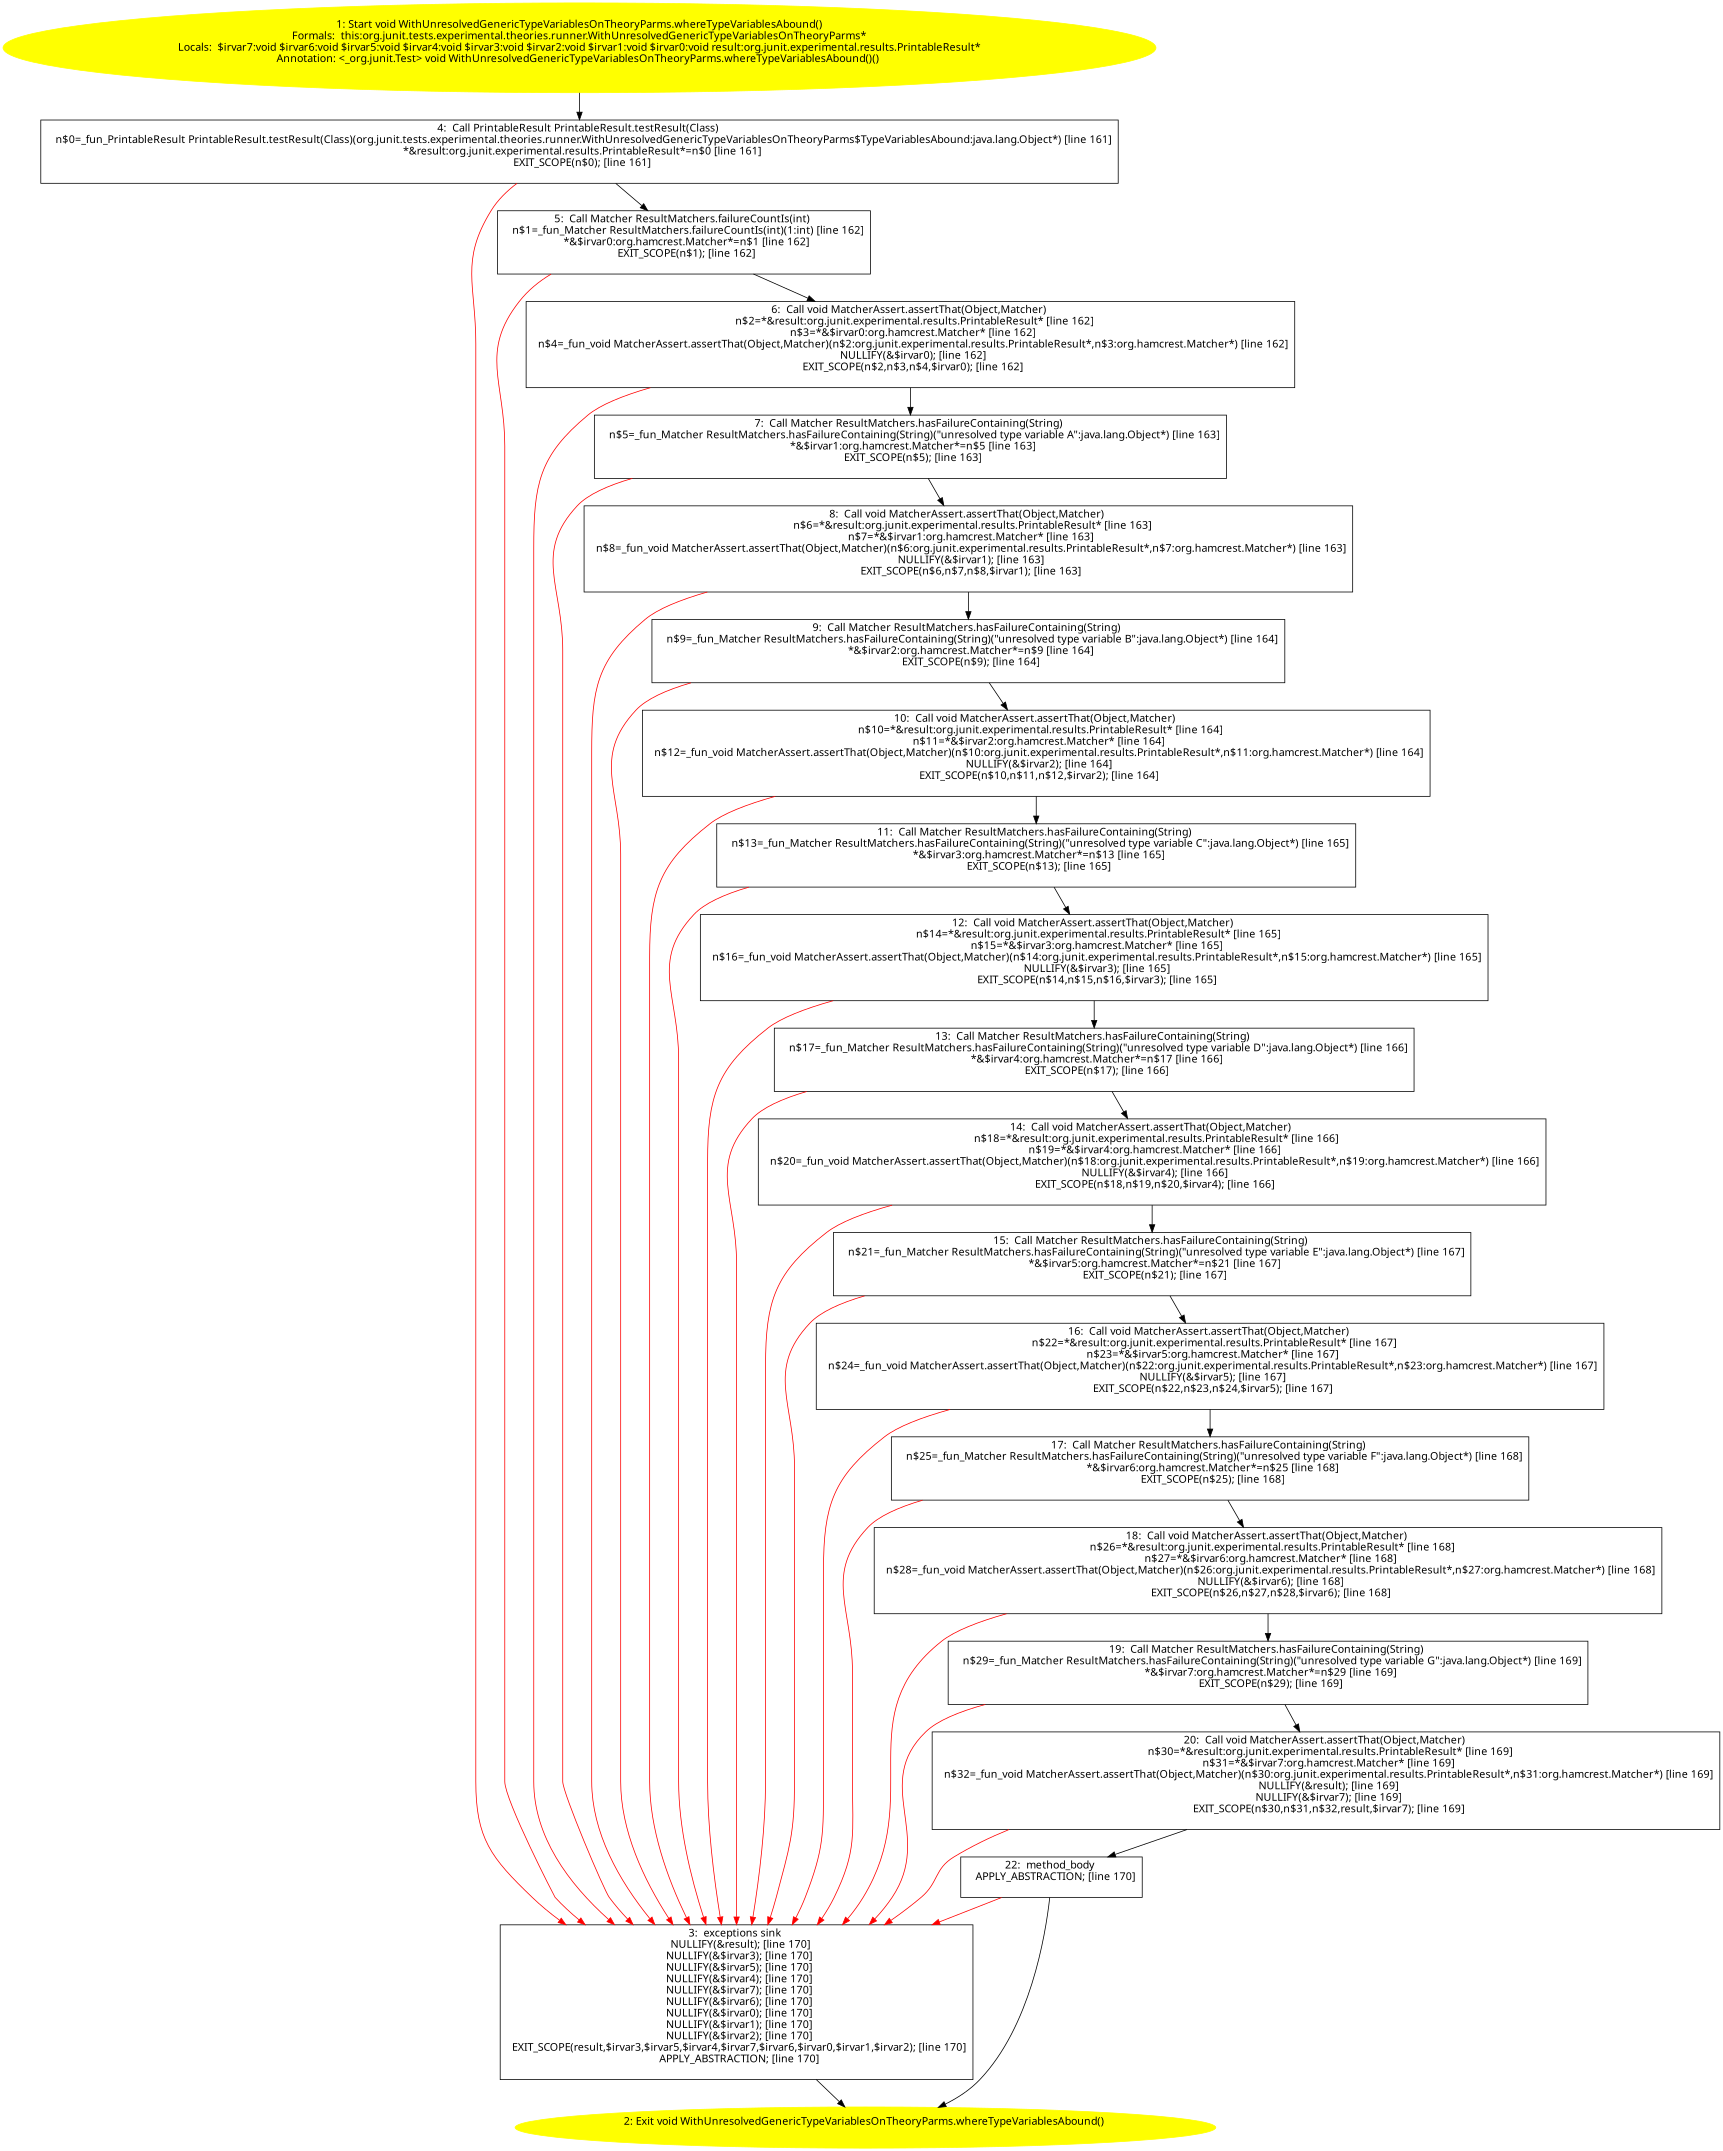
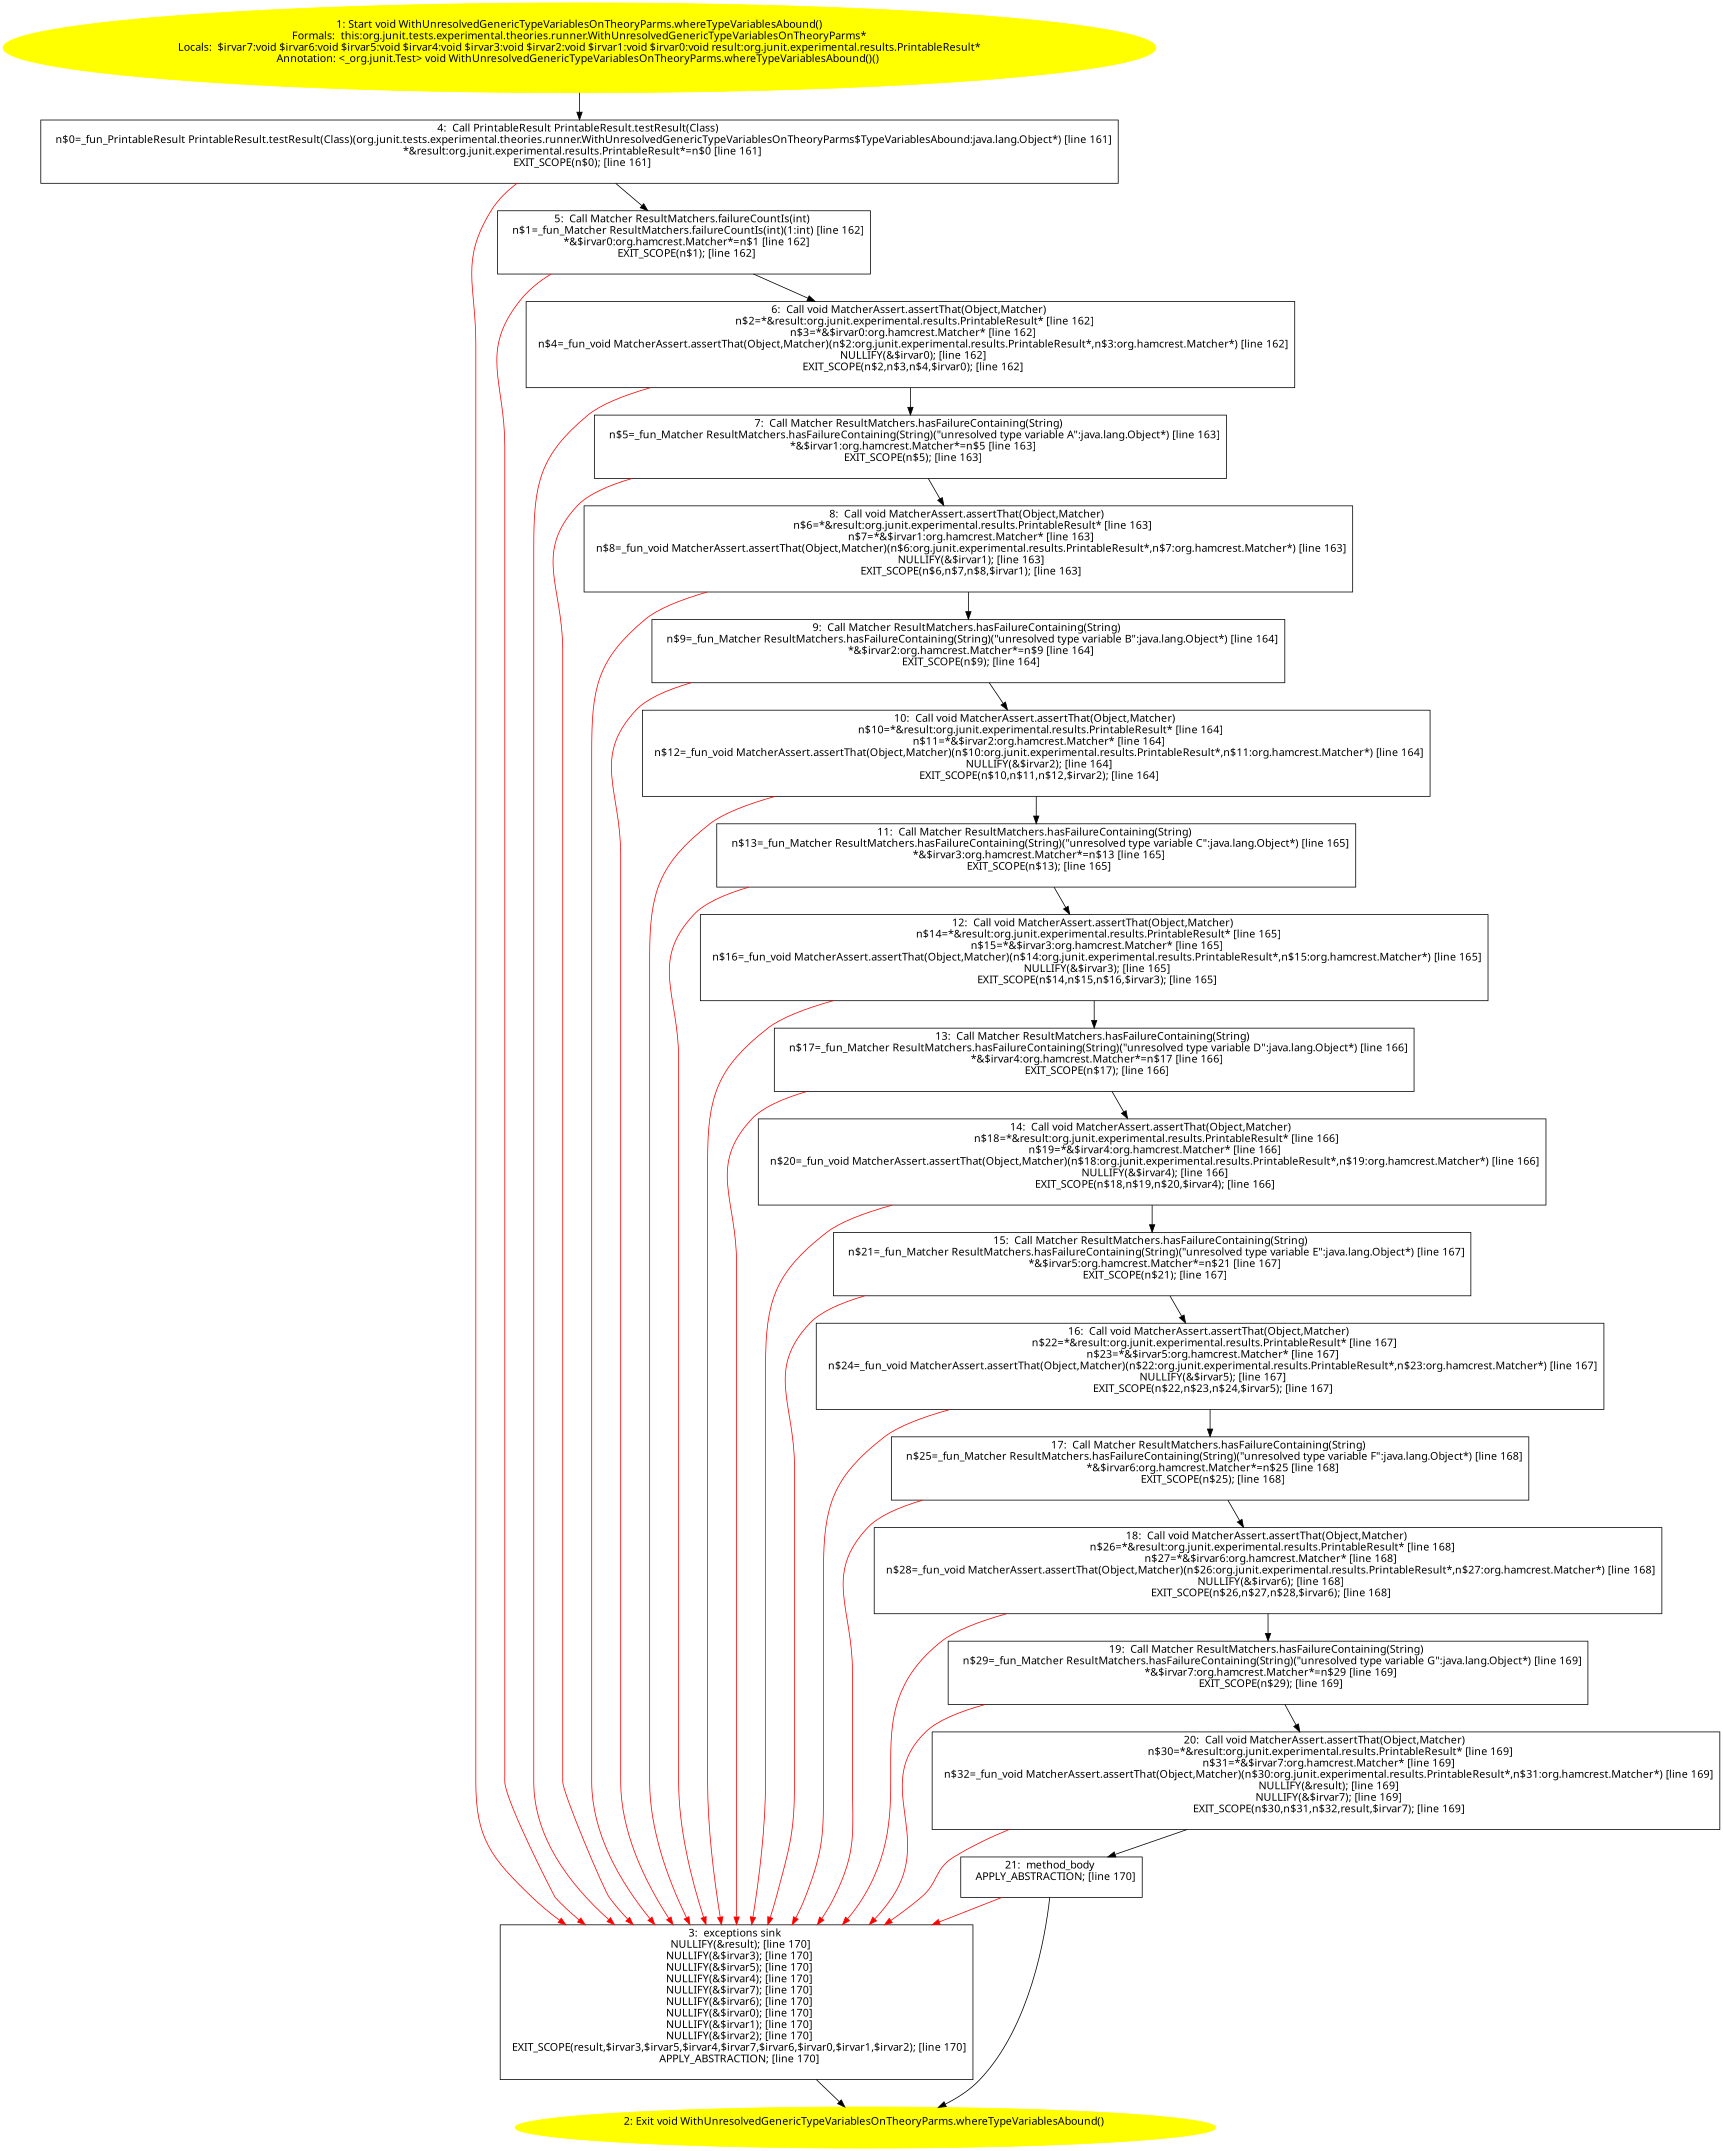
node "22:  method_body APPLY_ABSTRACTION; [line 170]": label "22:  method_body APPLY_ABSTRACTION; [line 170]" -> "21:  method_body APPLY_ABSTRACTION; [line 170]"
